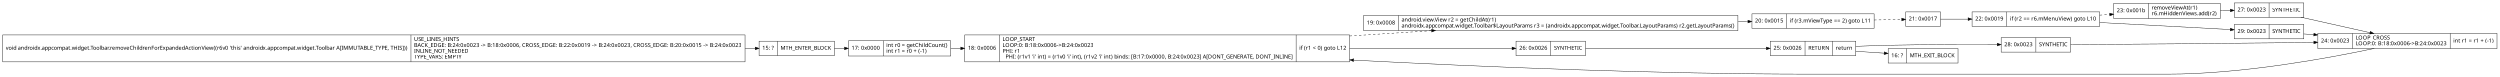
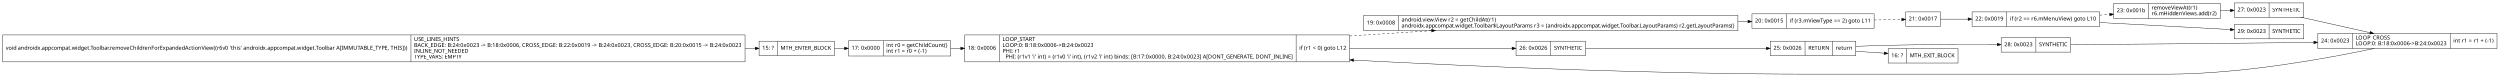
edge "29: 0x0023" -> "24: 0x0023": removed
